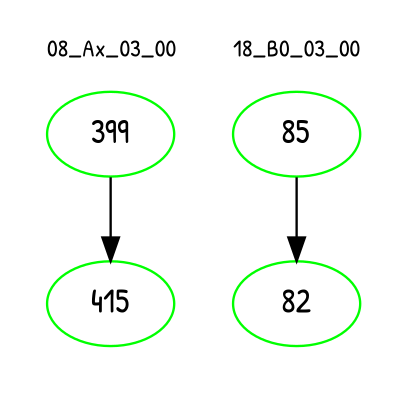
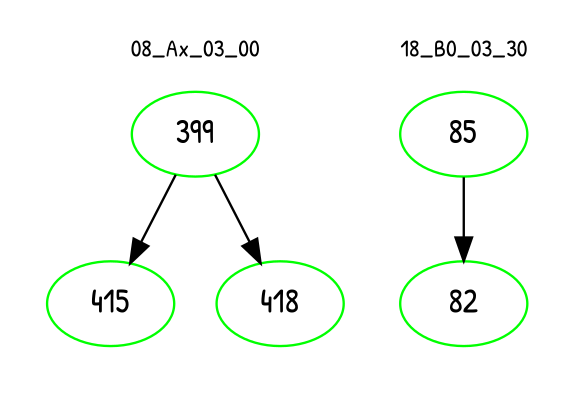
cluster "18_B0_03_00": label "18_B0_03_00" -> "18_B0_03_30"
node "418": added
